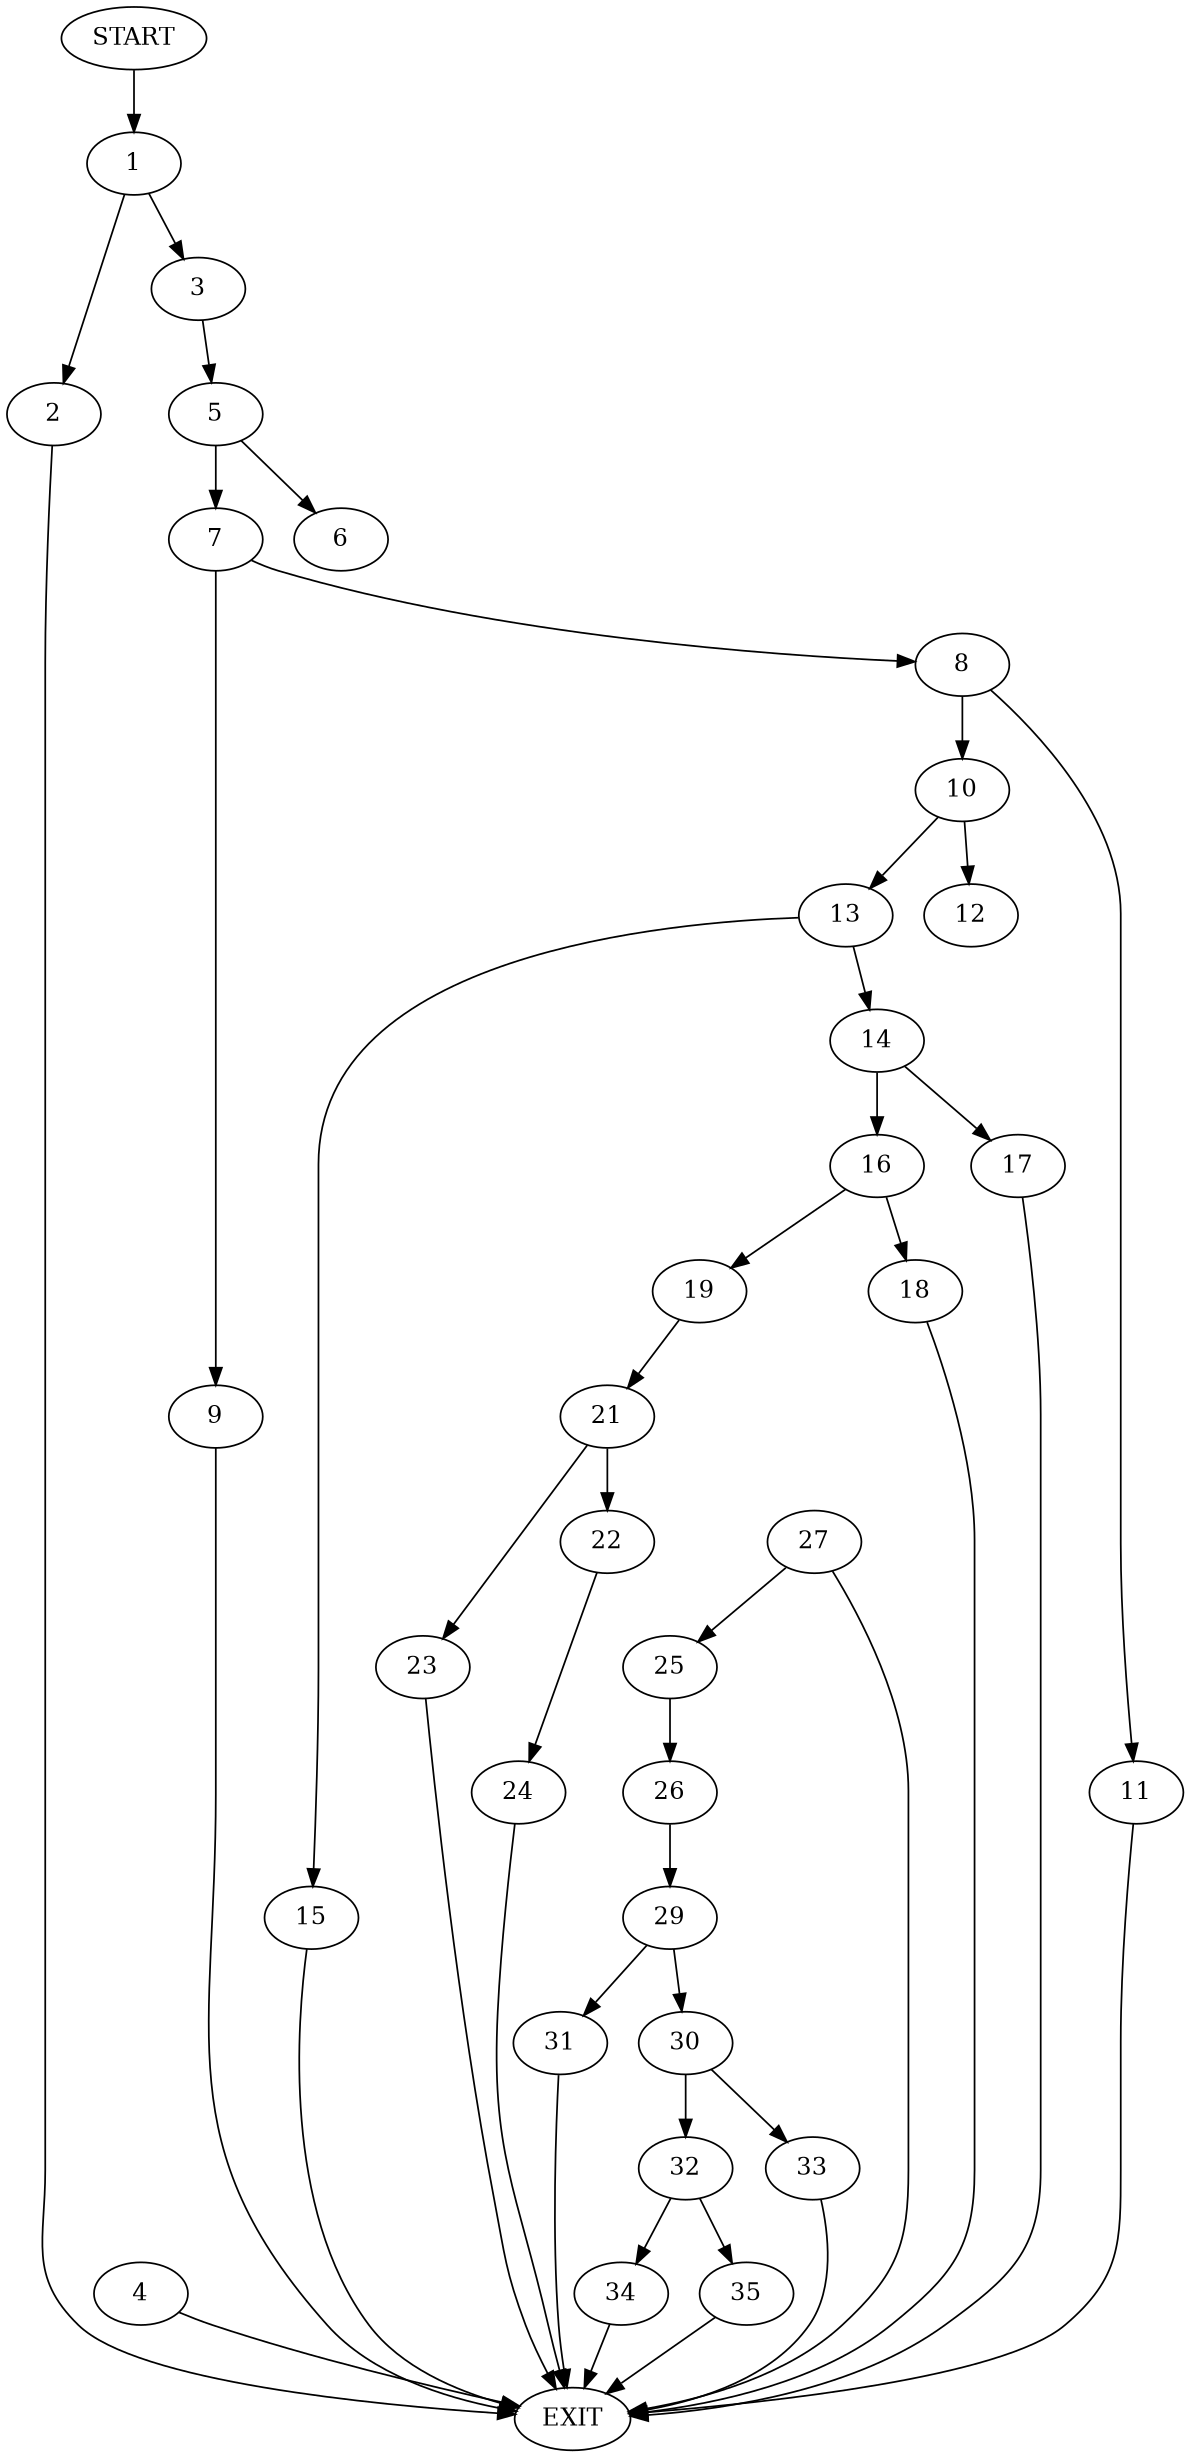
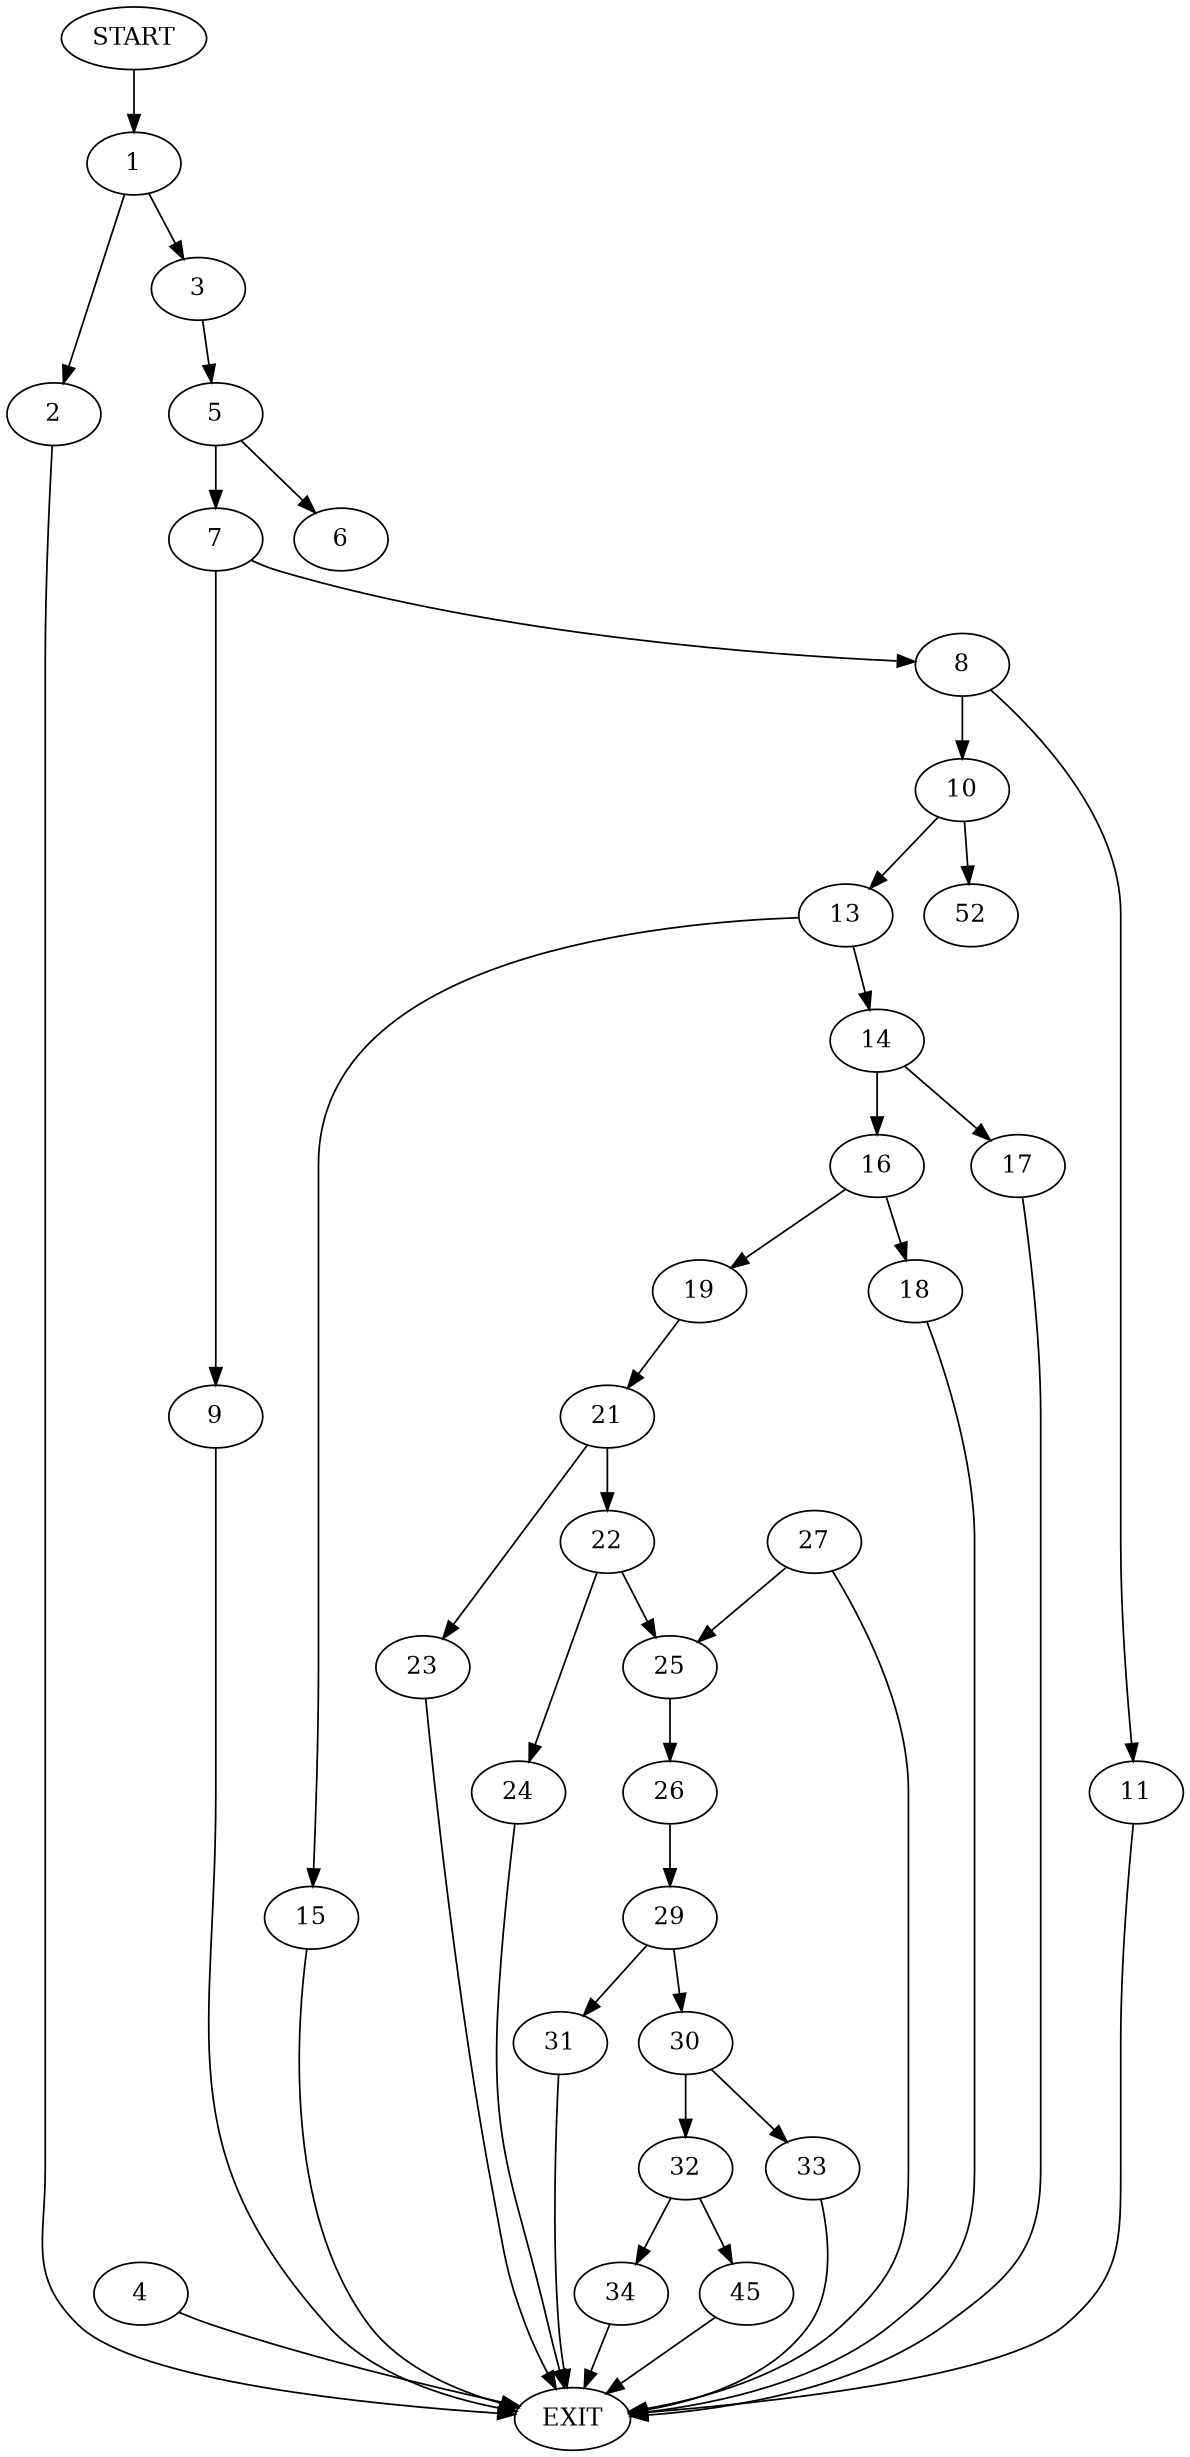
node "12": label "12" -> "52"
edge "22" -> "25": added
node "35": label "35" -> "45"
